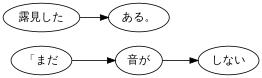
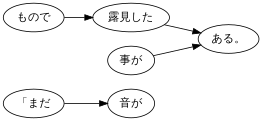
node "もので": added
node "事が": added
node "しない": removed
